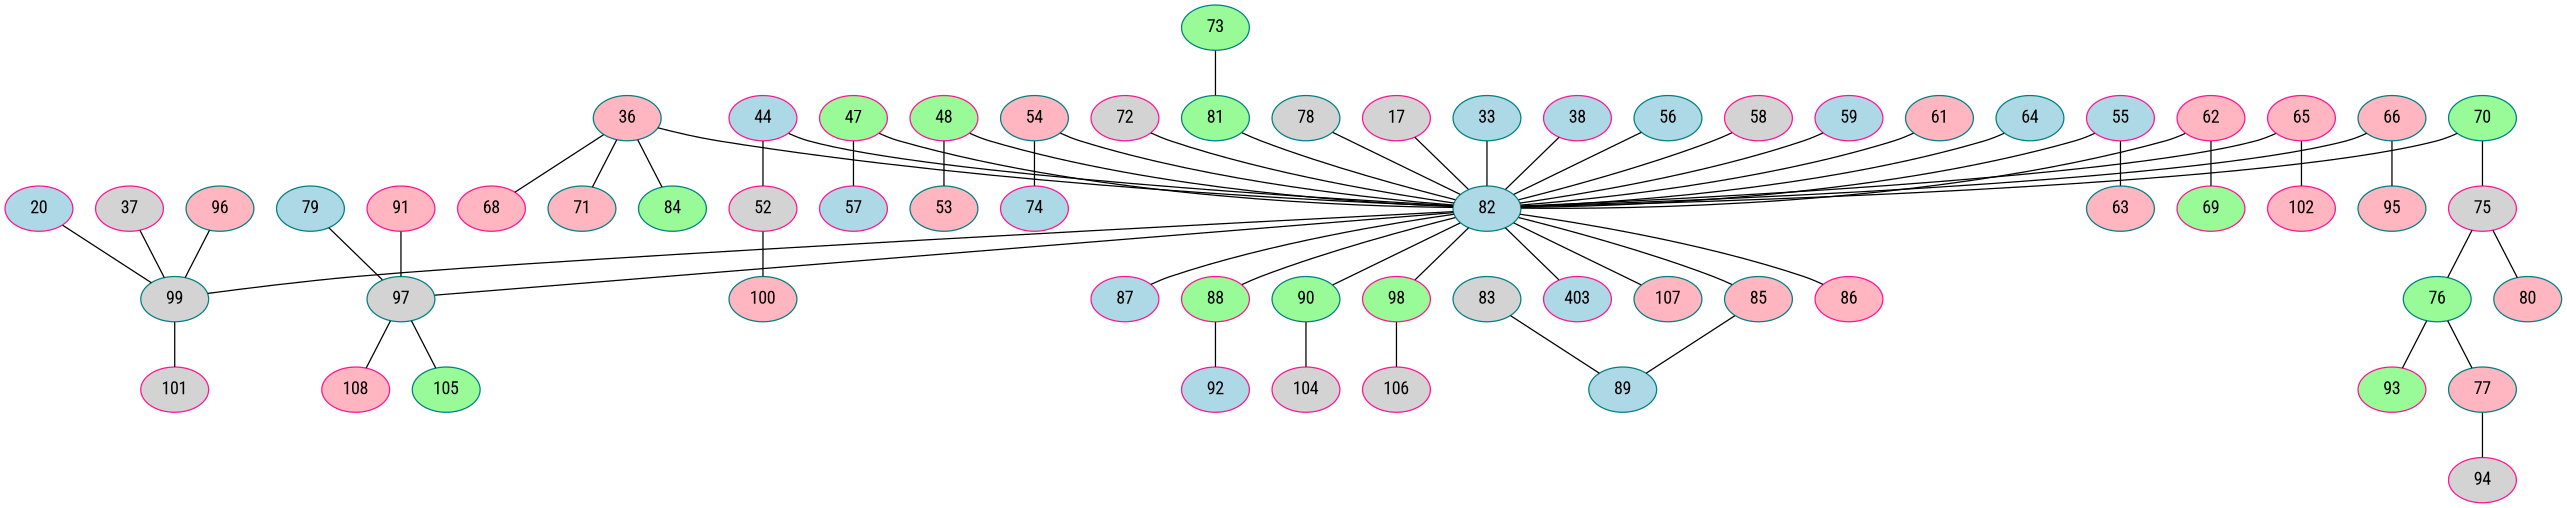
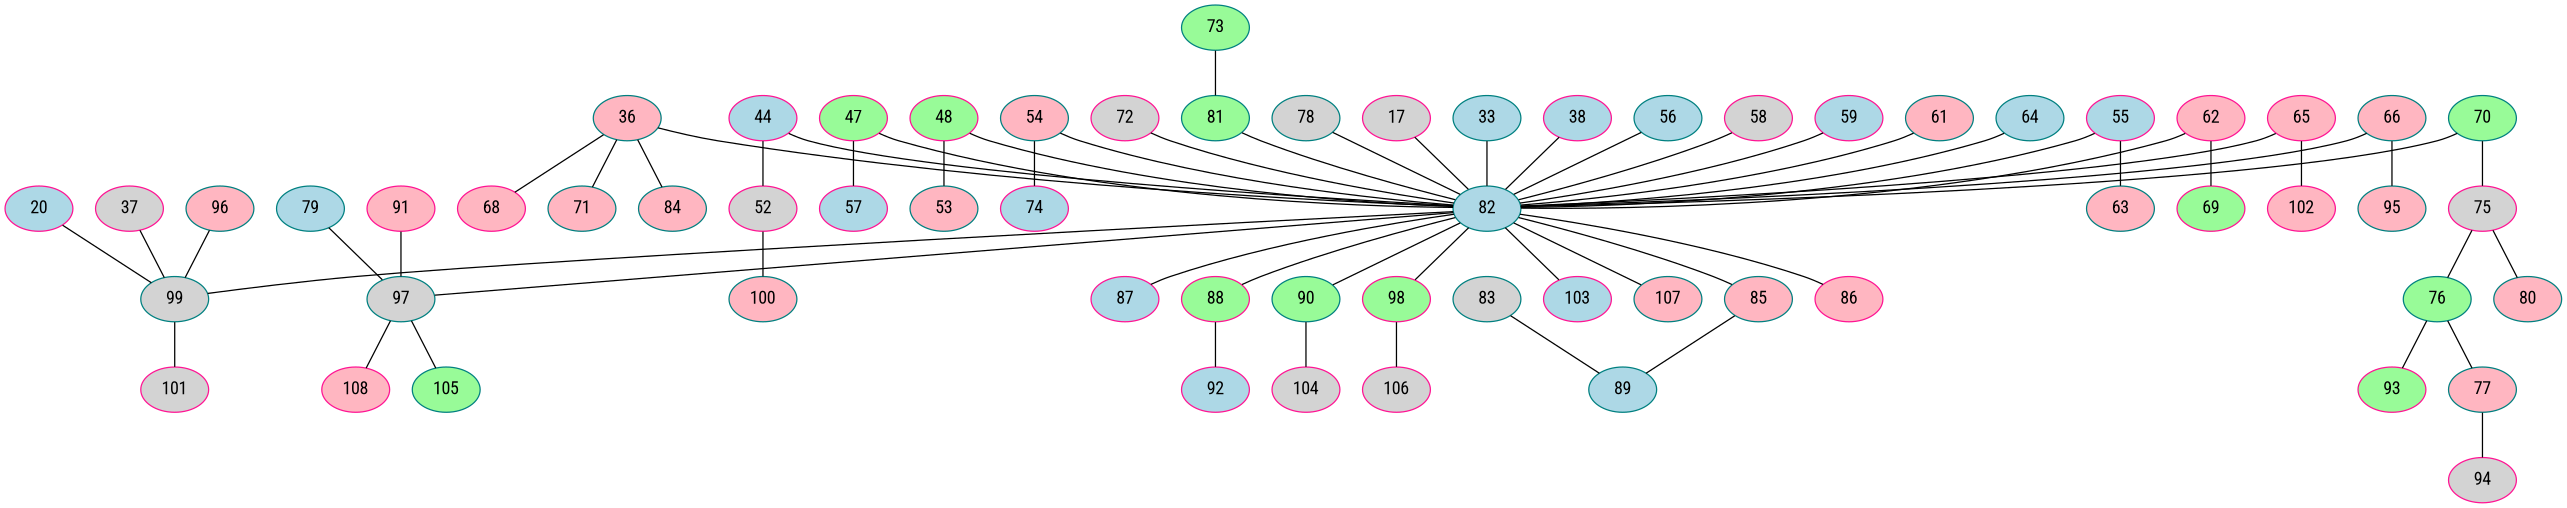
node "84": fillcolor palegreen -> lightpink
node "403": label "403" -> "103"
